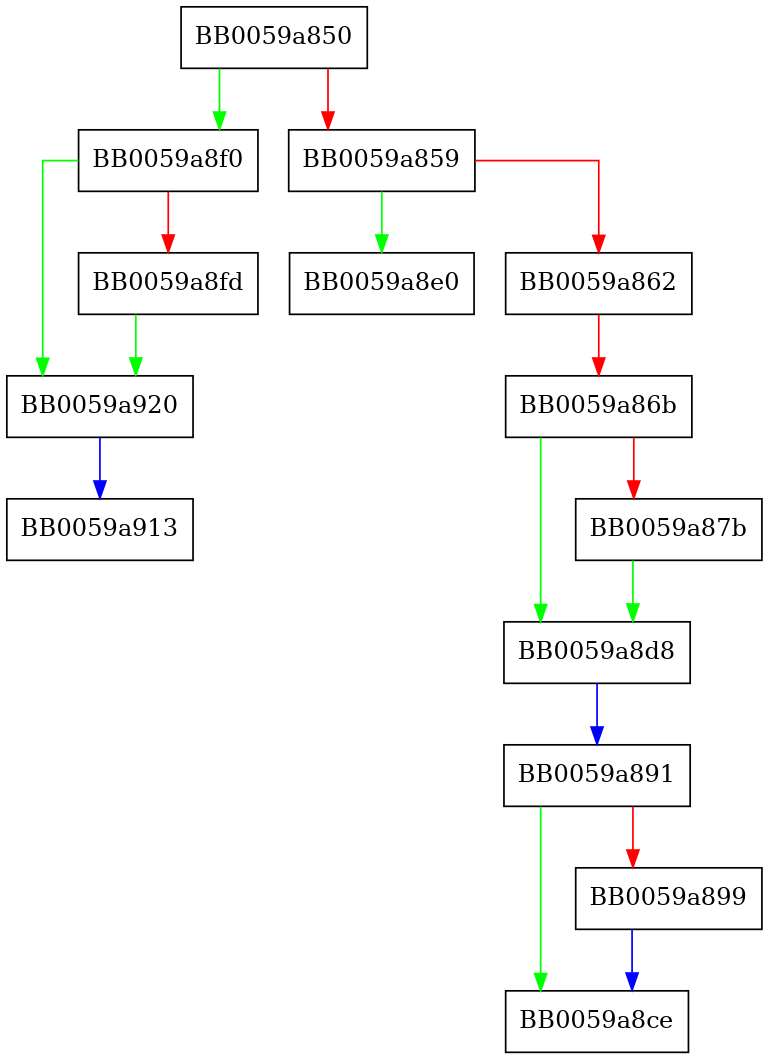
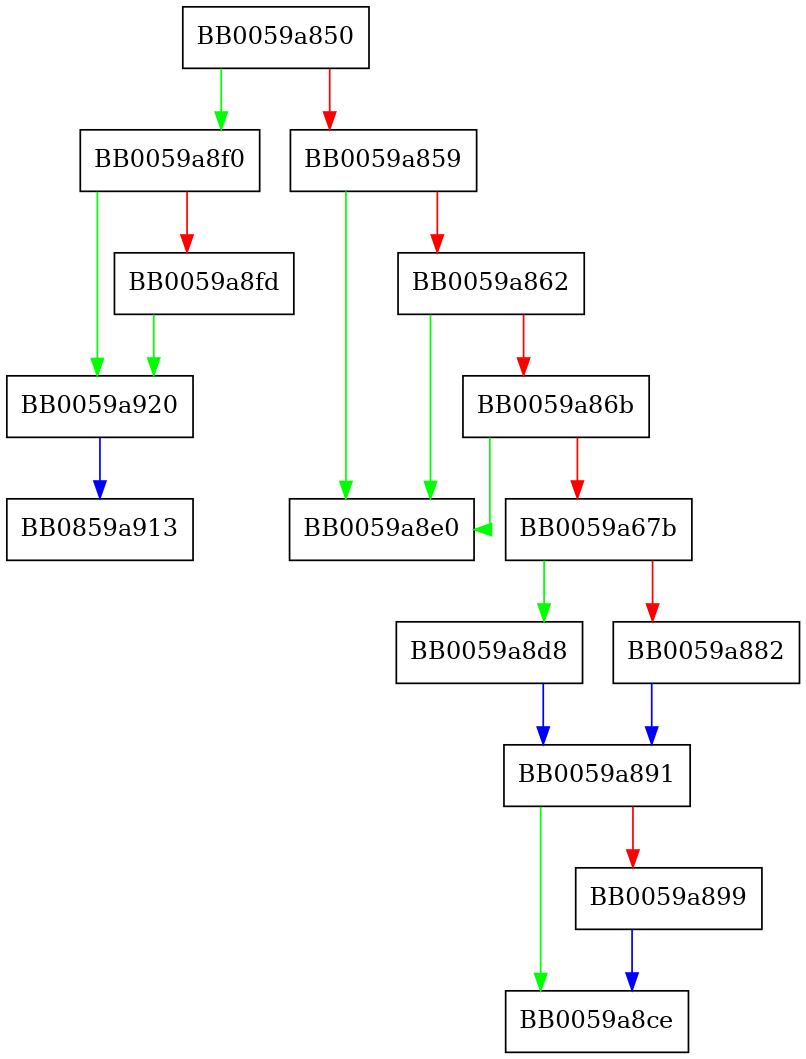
edge "BB0059a862" -> "BB0059a8e0": added
edge "BB0059a86b" -> "BB0059a8d8": now "BB0059a86b" -> "BB0059a8e0"
node "BB0059a913": label "BB0059a913" -> "BB0859a913"
node "BB0059a87b": label "BB0059a87b" -> "BB0059a67b"
node "BB0059a882": added
